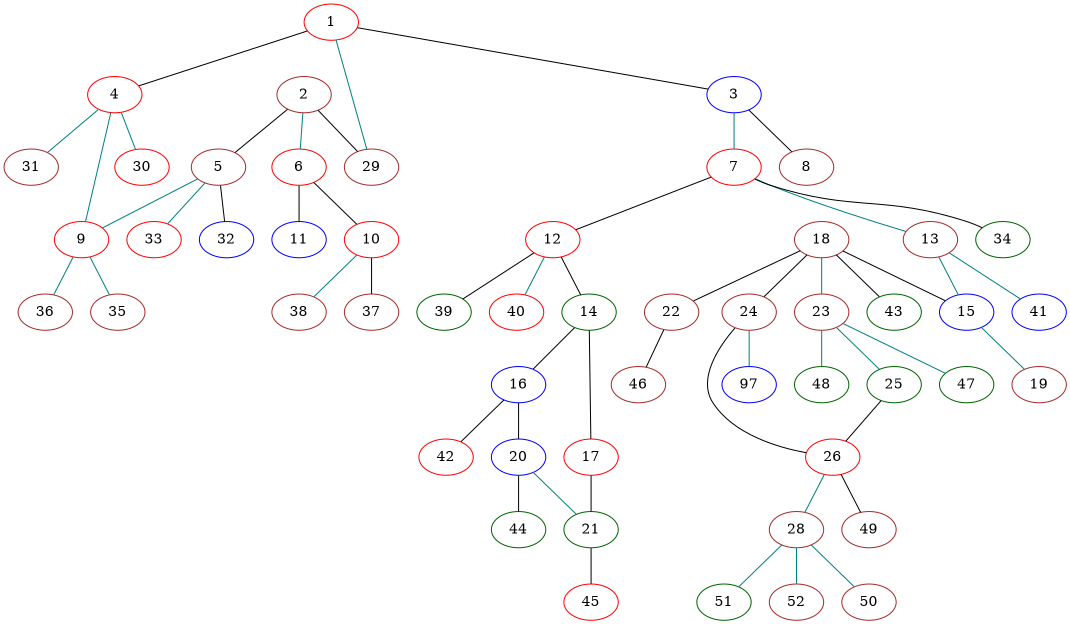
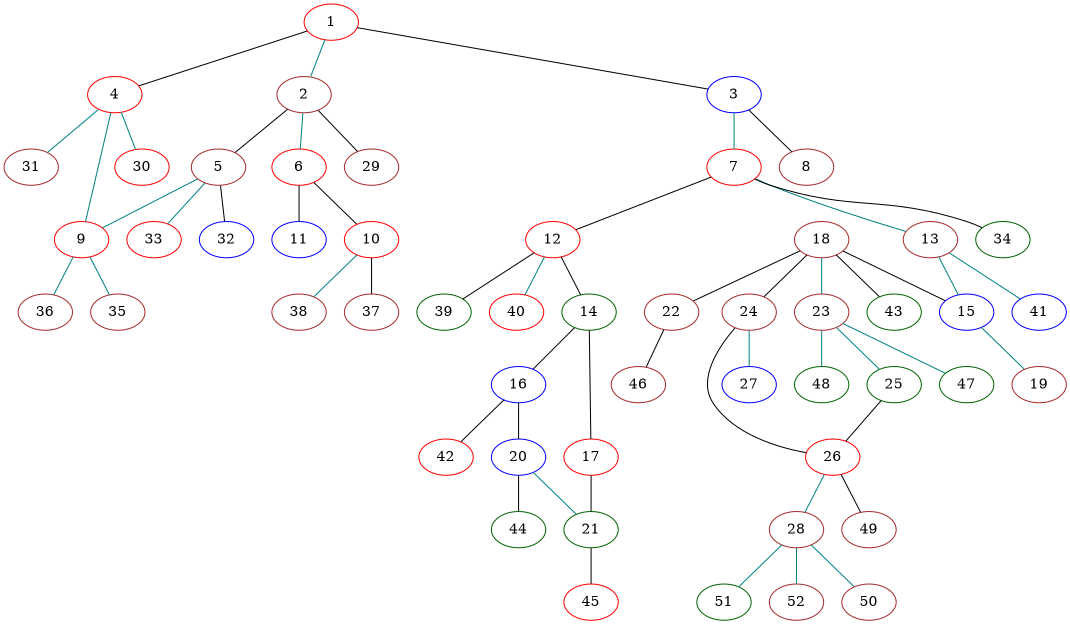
edge "1" -- "29": now "1" -- "2"
node "97": label "97" -> "27"
